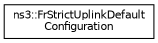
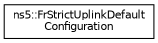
node "ns3::FrStrictUplinkDefault Configuration": label "ns3::FrStrictUplinkDefault Configuration" -> "ns5::FrStrictUplinkDefault Configuration"
